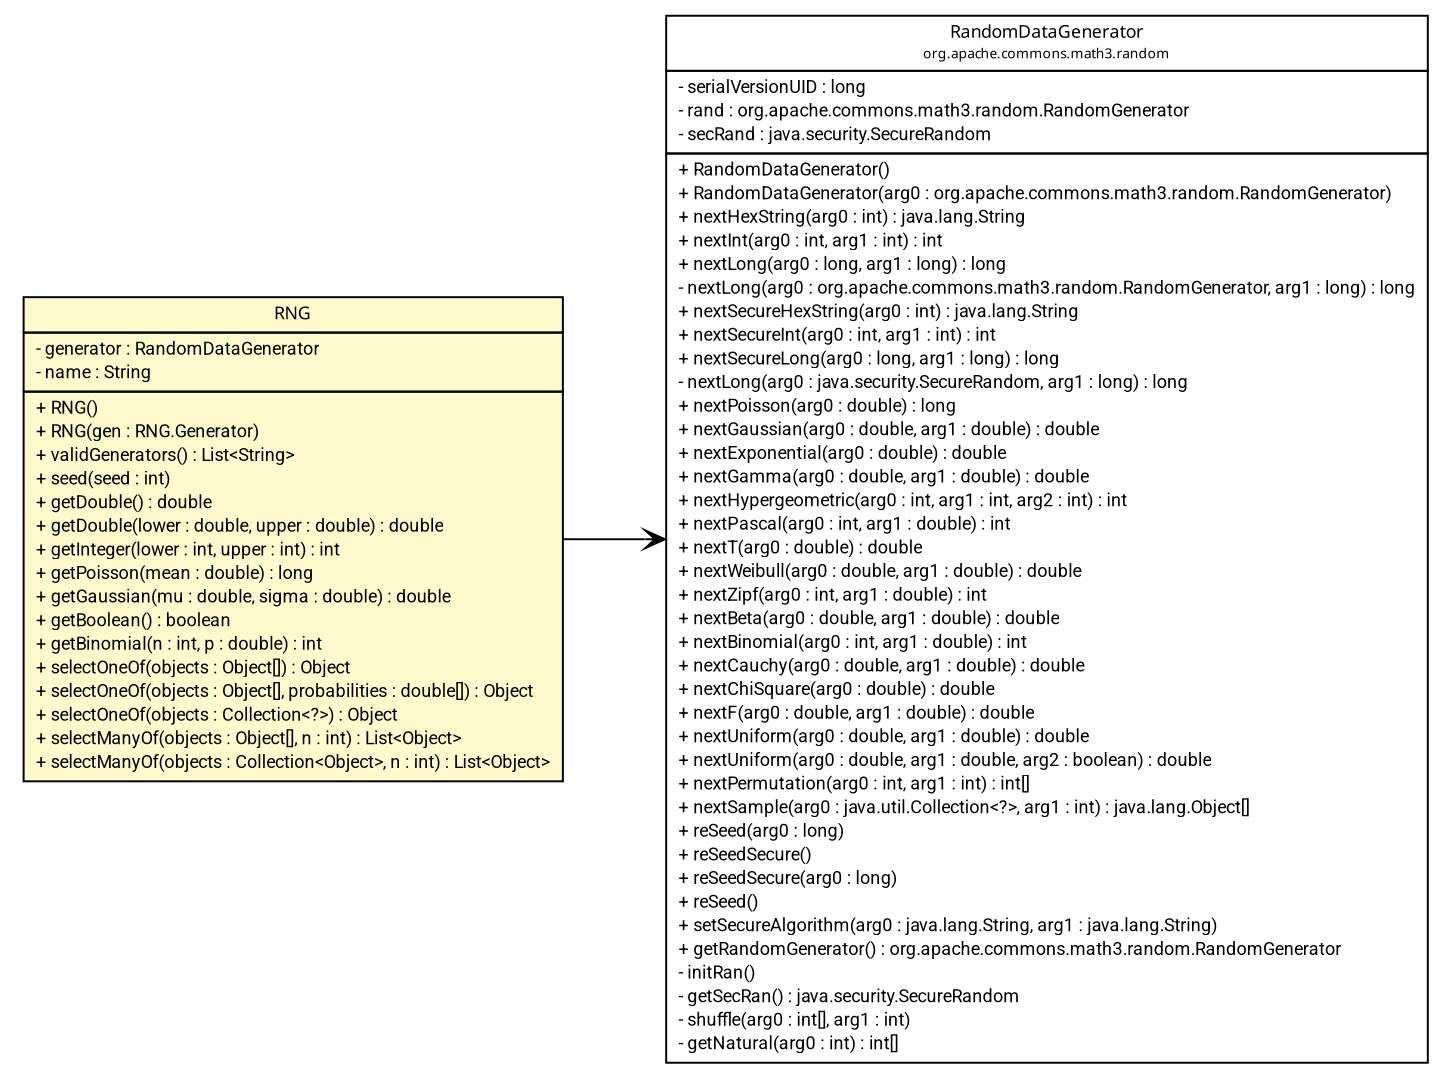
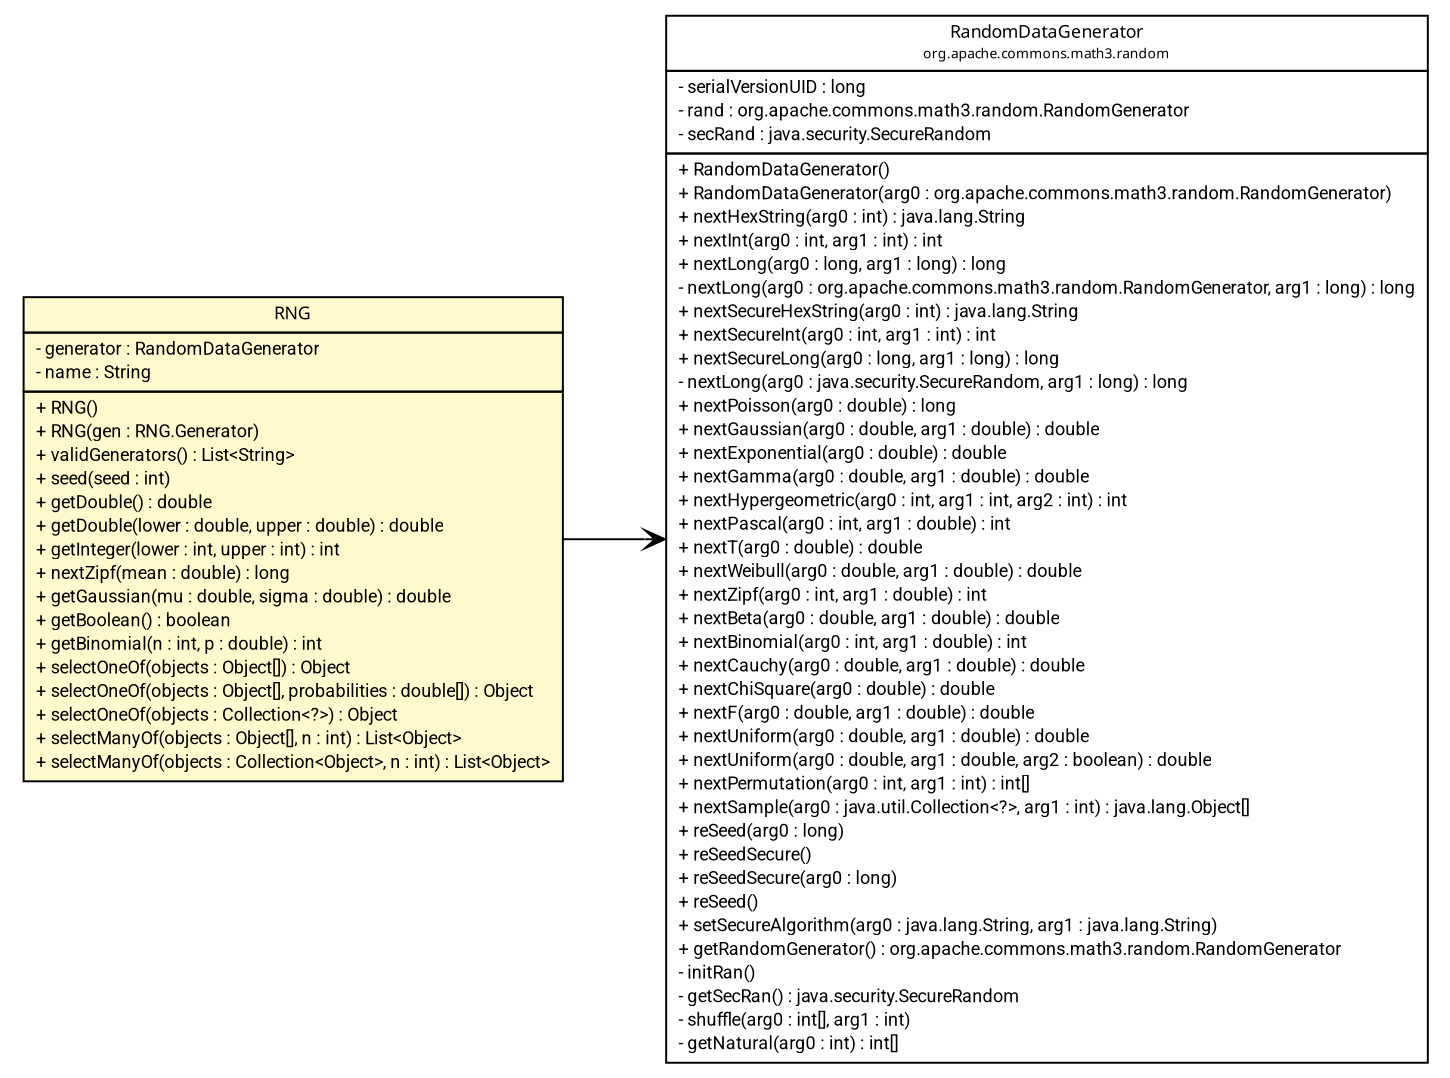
node "RNG": text "+ getPoisson(mean : double) : long" -> "+ nextZipf(mean : double) : long"
